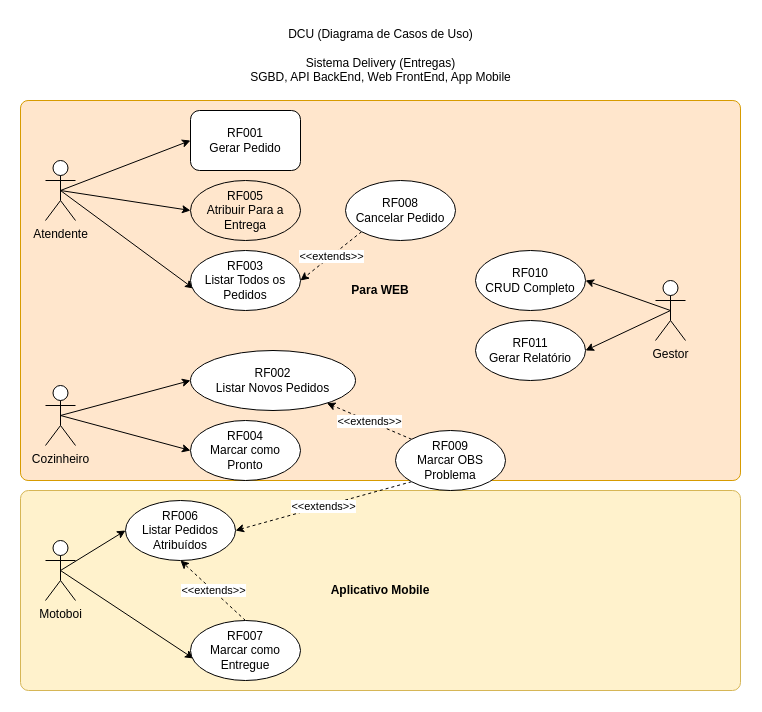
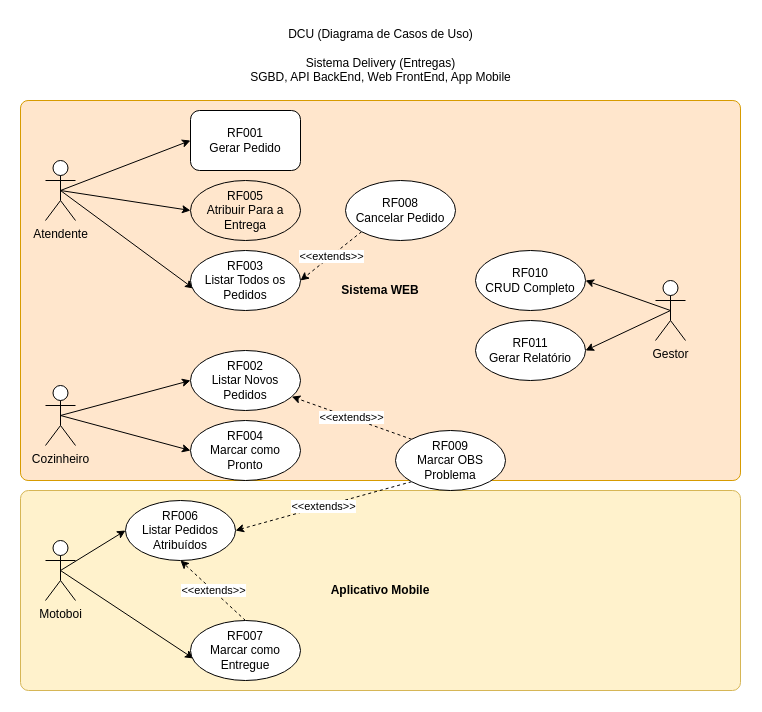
node "Para WEB": label "Para WEB" -> "Sistema WEB"
node "RF002 Listar Novos Pedidos": size 165x60 -> 110x60
